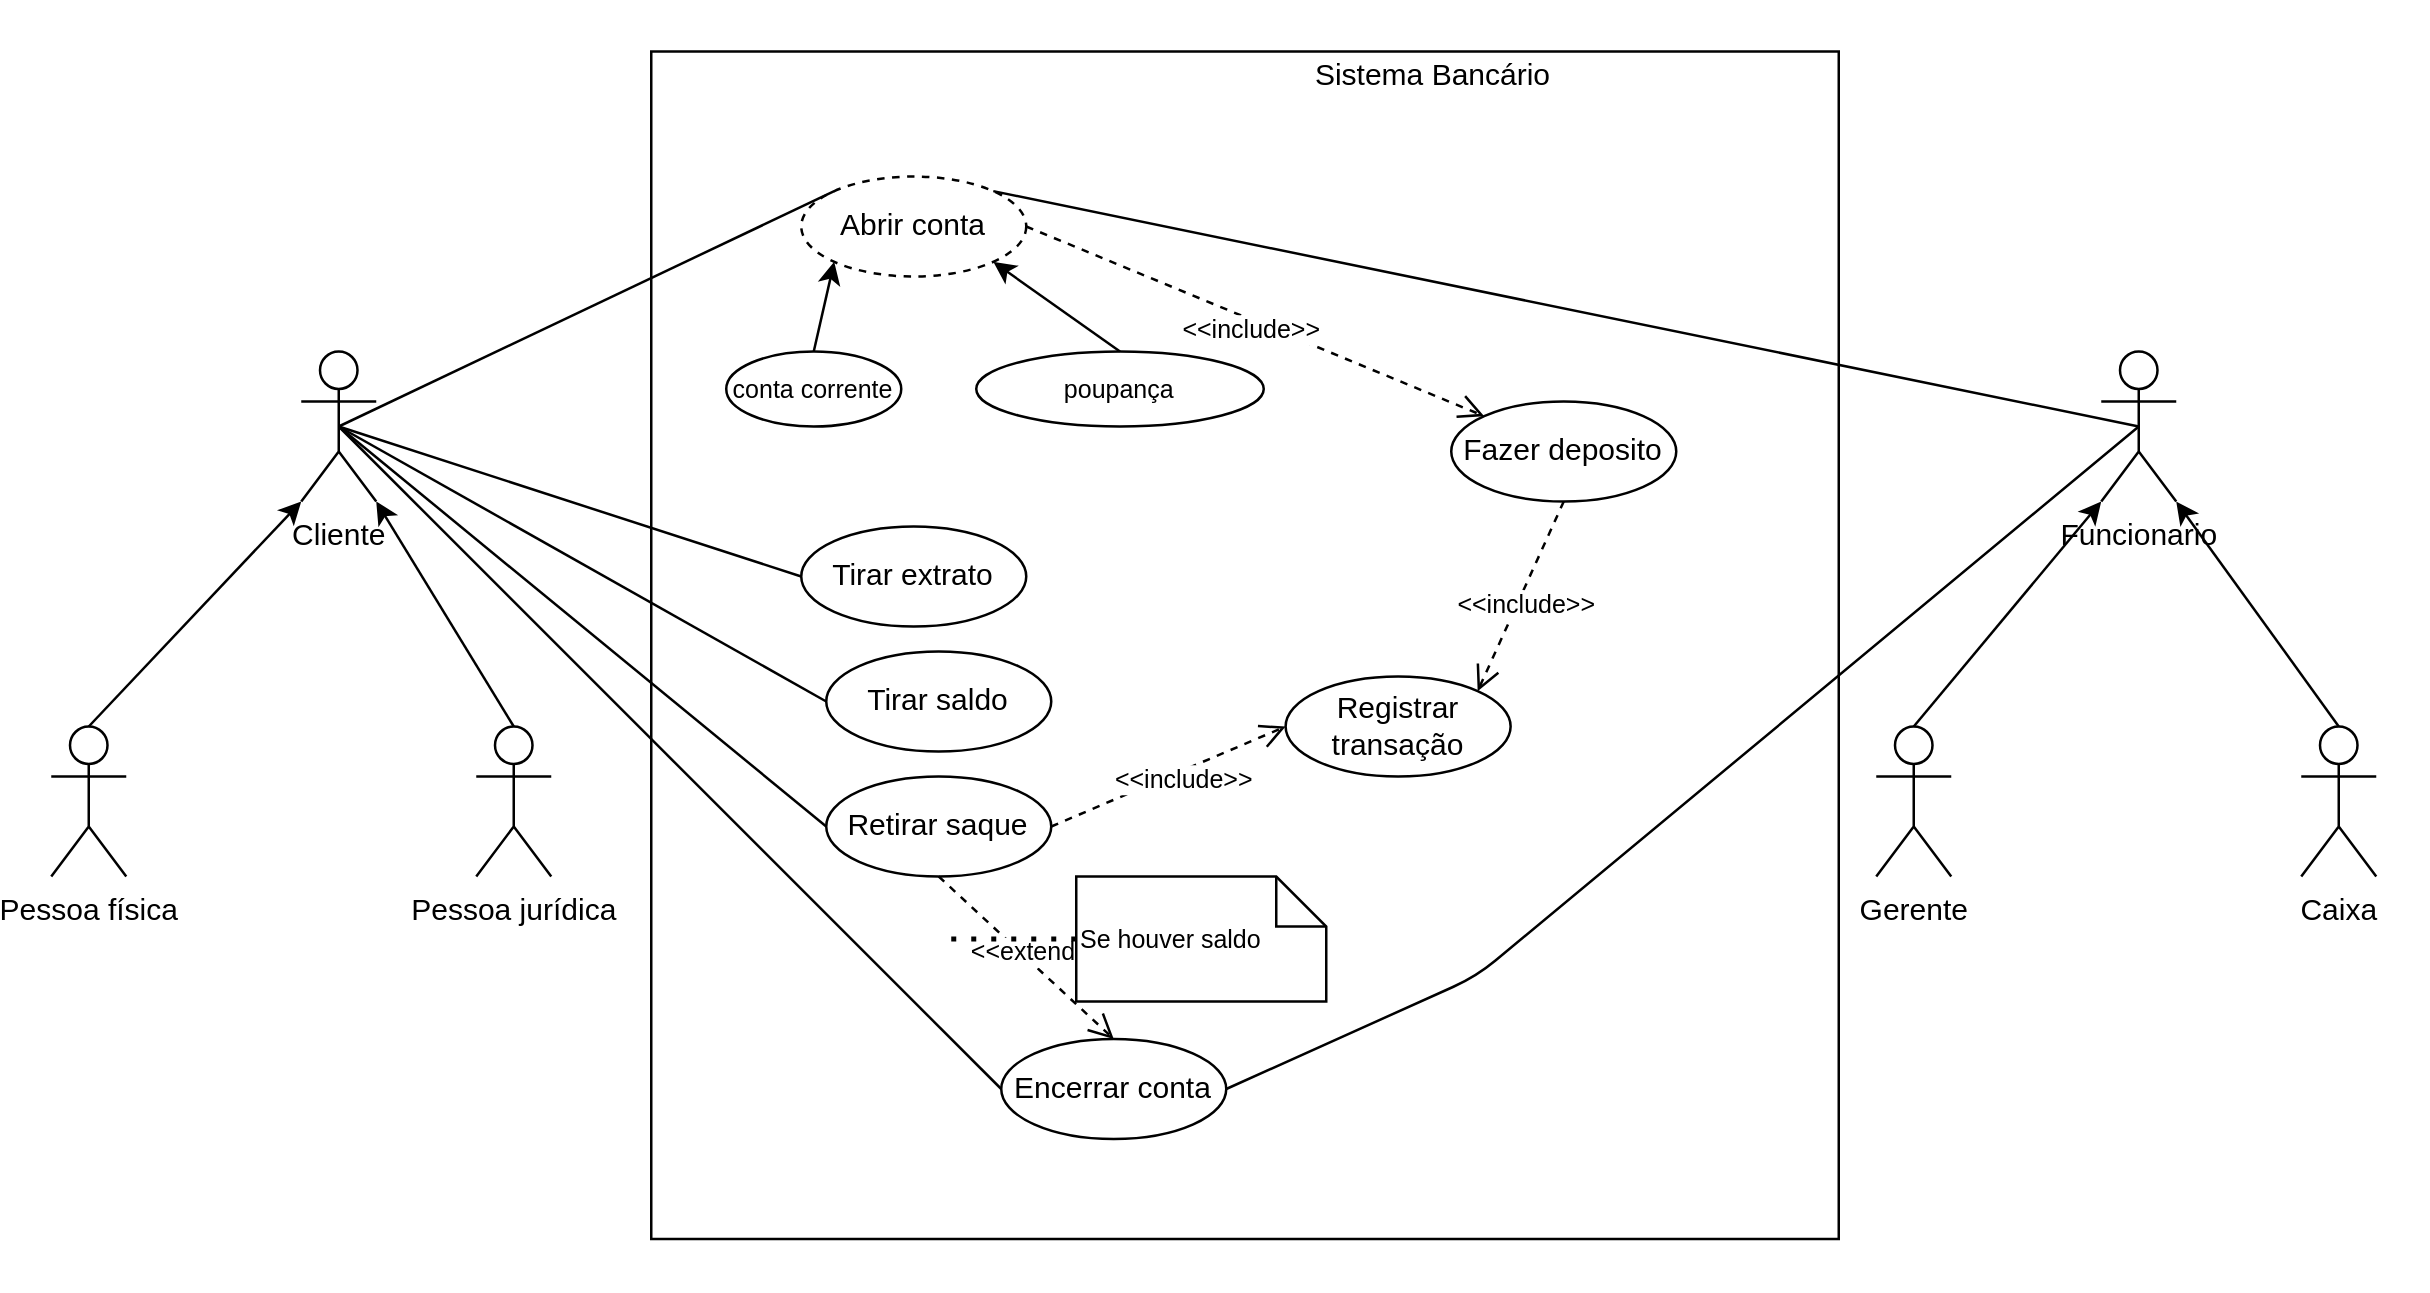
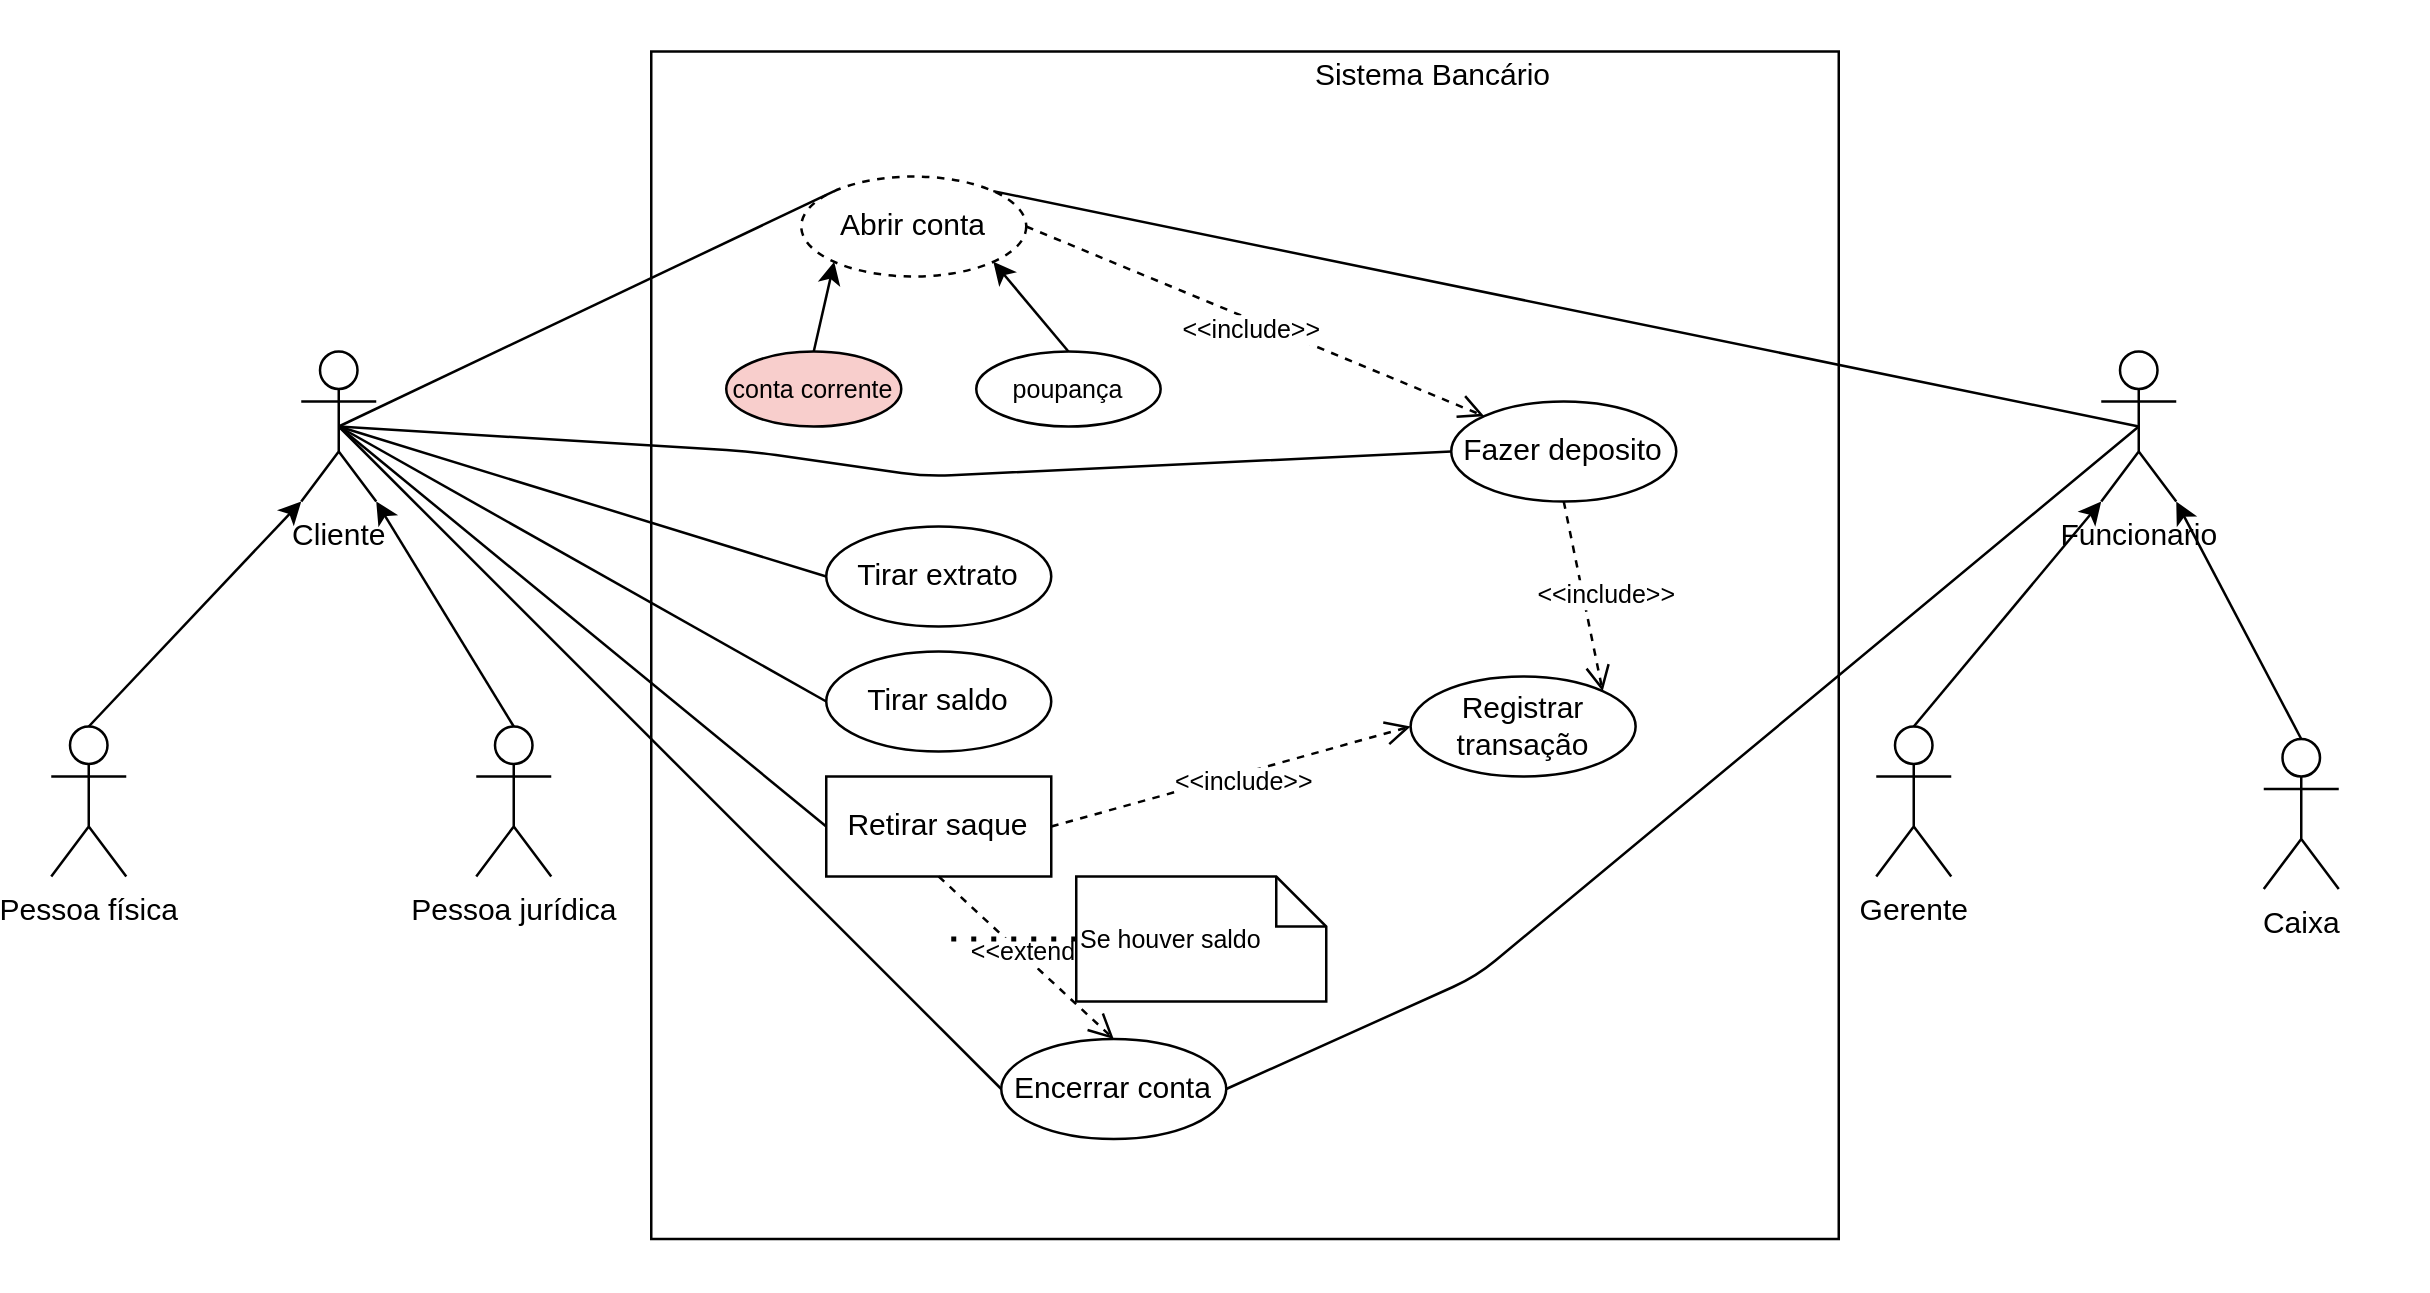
node "conta corrente": fillcolor #ffffff -> #f8cecc
node "poupança": size 288x75 -> 184x75
edge "Cliente" -- "Fazer deposito": added
node "Tirar extrato": moved (914, 576) -> (939, 576)
node "Registrar transação": moved (1398, 726) -> (1523, 726)
node "Caixa": moved (2339, 801) -> (2301, 814)
node "Retirar saque": shape ellipse -> rectangle
